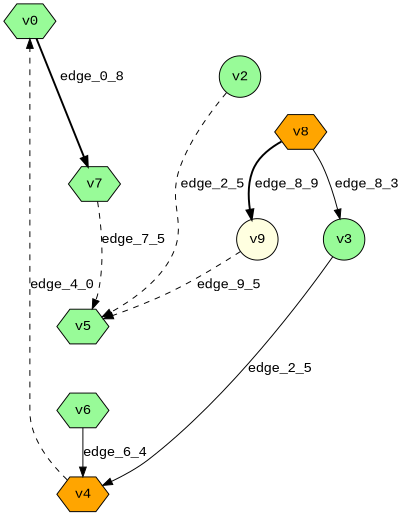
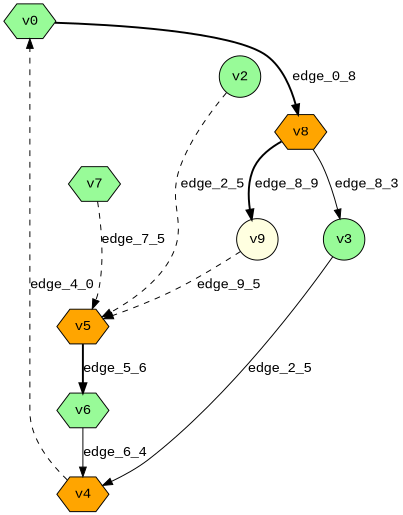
edge "v0" -> "v7": now "v0" -> "v8"
node "v5": fillcolor palegreen -> orange
edge "v5" -> "v6": added, label "edge_5_6"
